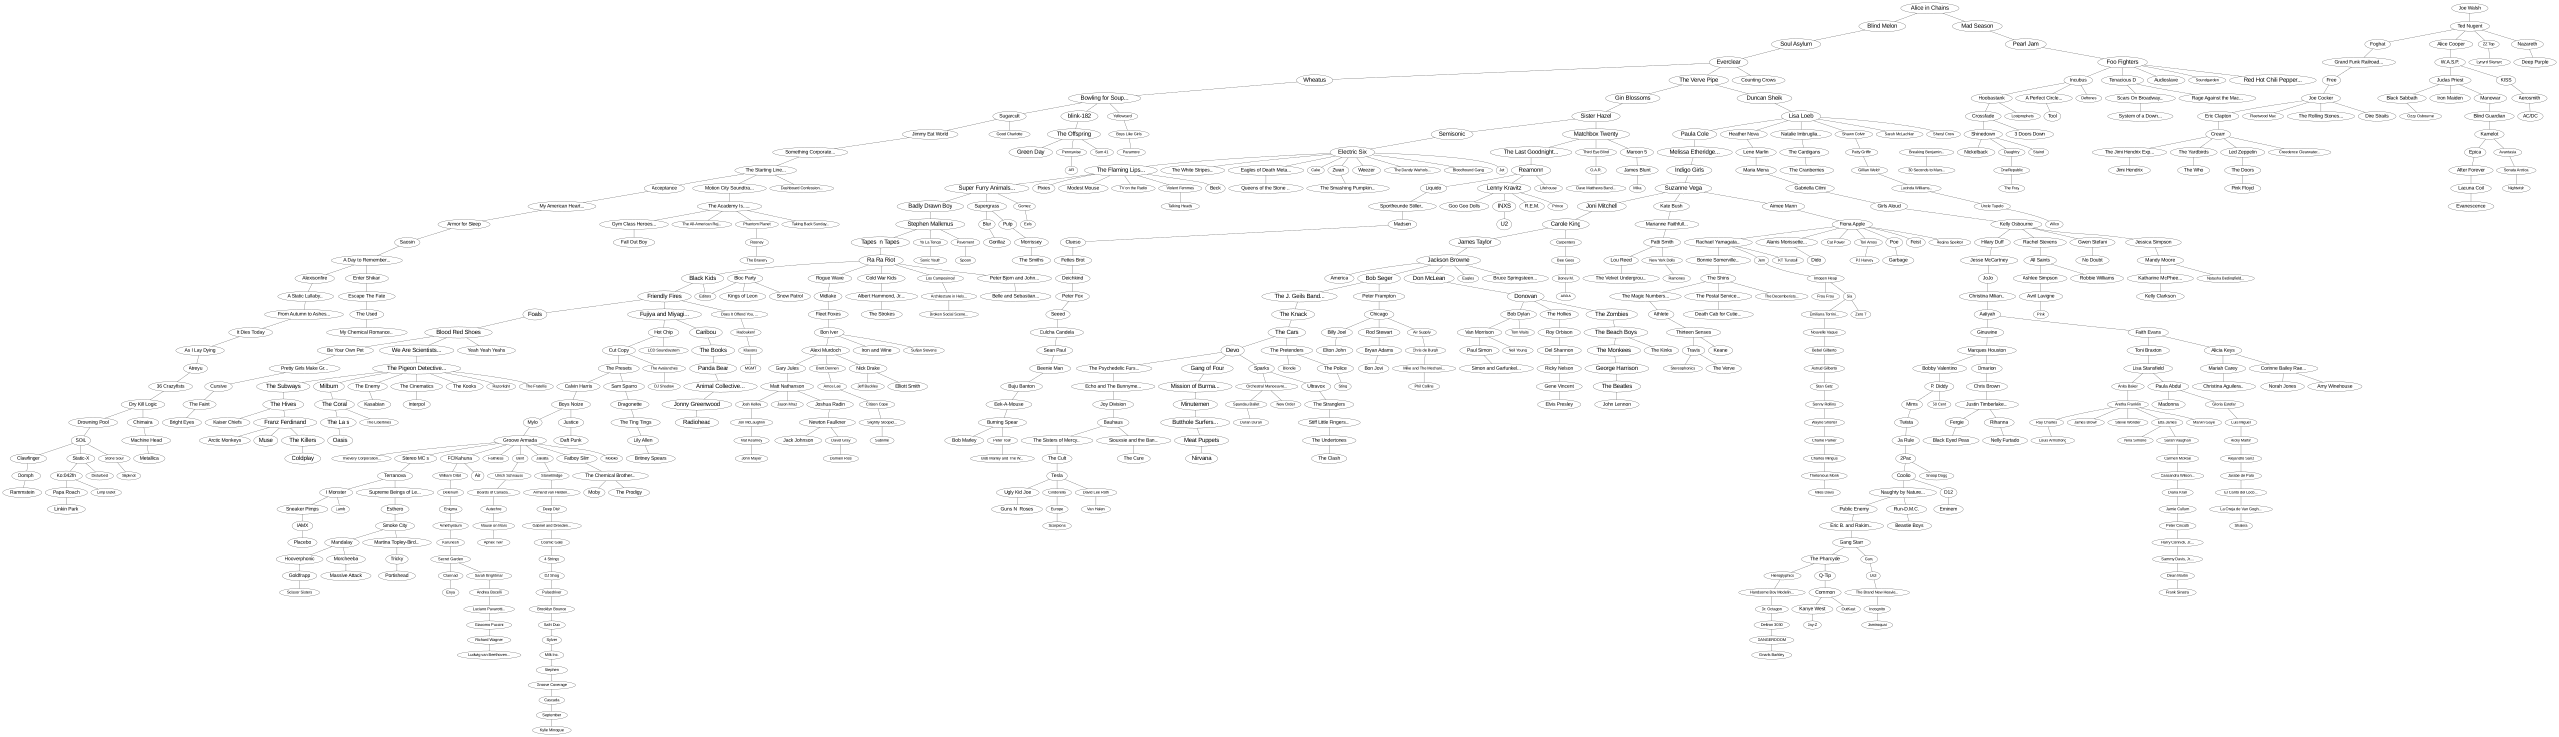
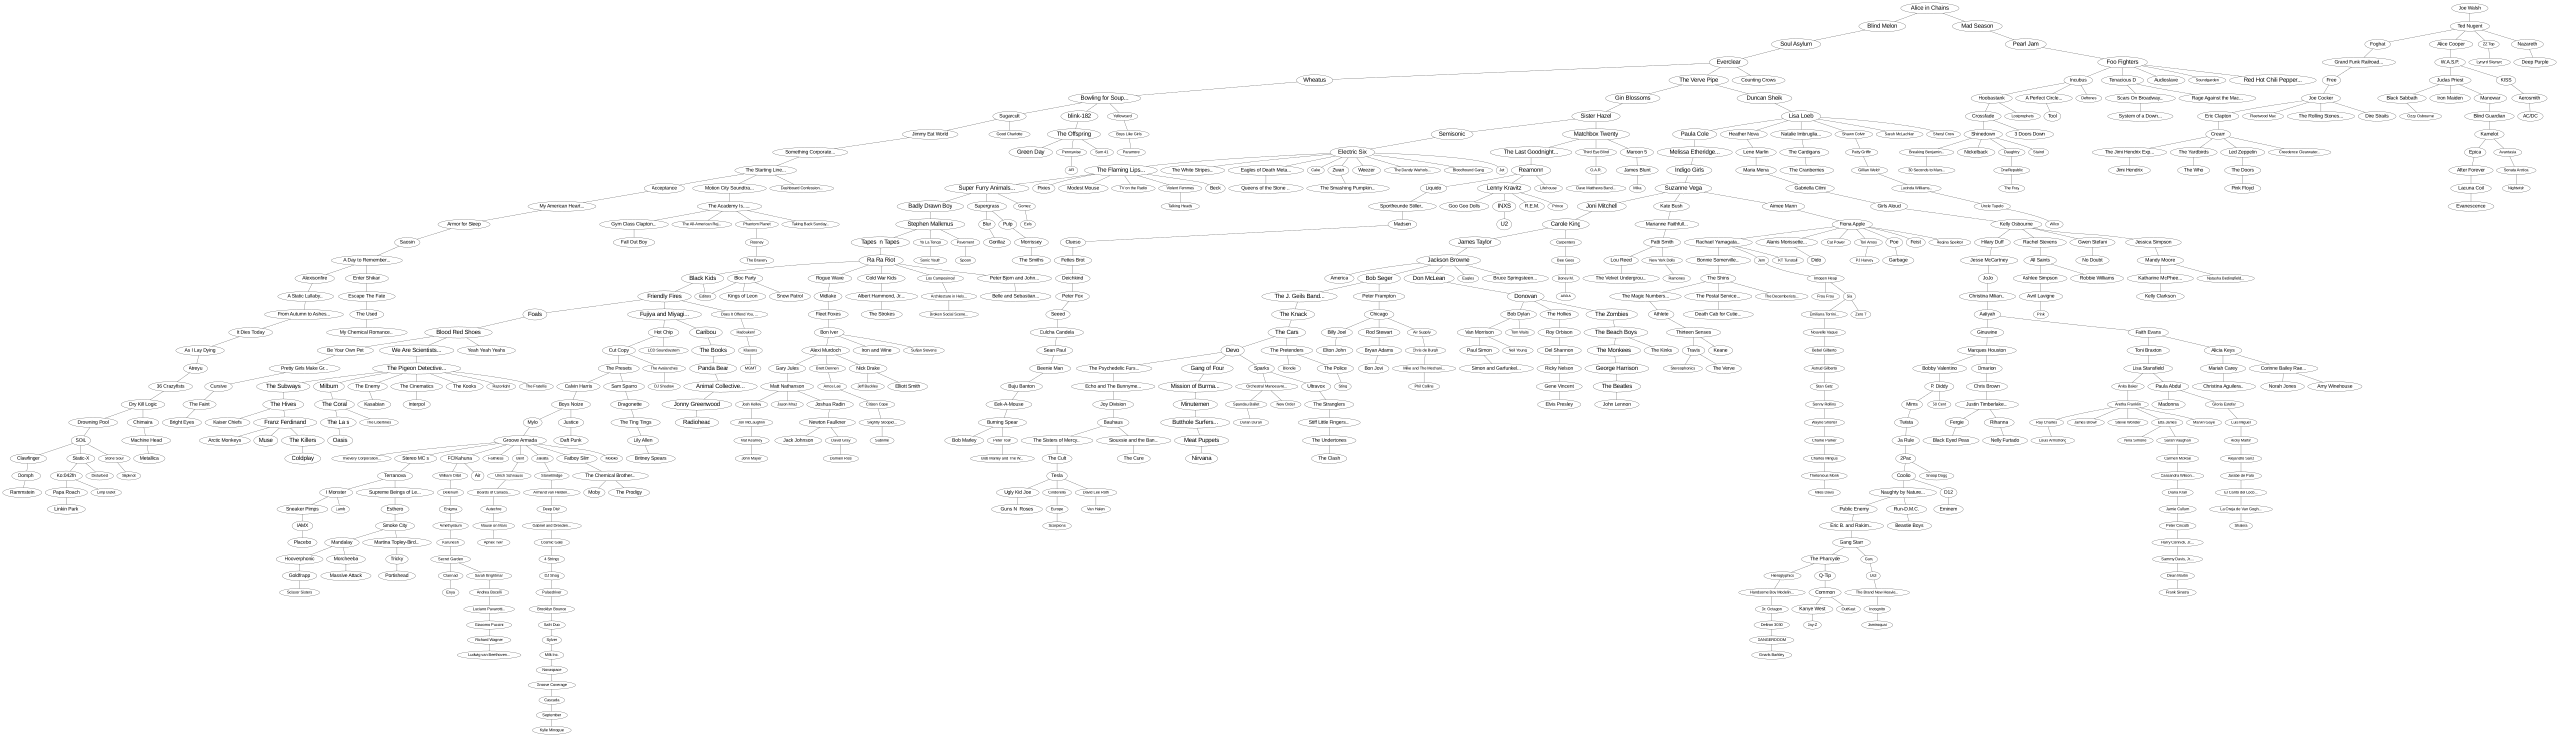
edge "Shinedown" -- "Breaking Benjamin...": added
node "Gym Class Heroes...": label "Gym Class Heroes..." -> "Gym Class Clapton..."
node "Stephen": label "Stephen" -> "Novaspace"
